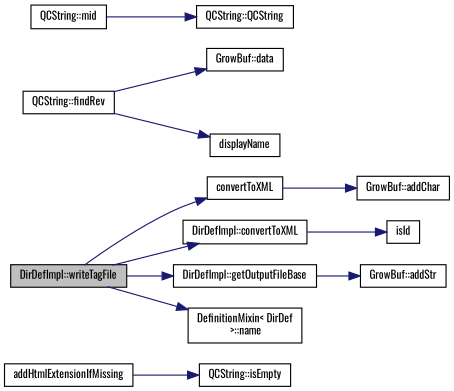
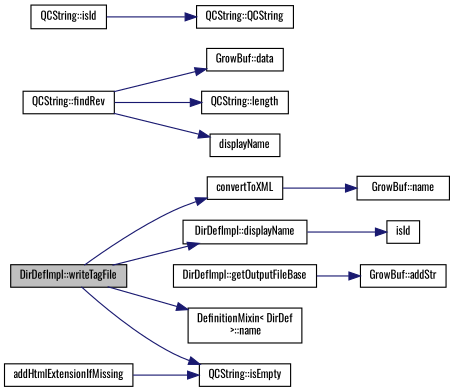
node "QCString::mid": label "QCString::mid" -> "QCString::isId"
node "QCString::length": added
node "GrowBuf::addChar": label "GrowBuf::addChar" -> "GrowBuf::name"
node "DirDefImpl::convertToXML": label "DirDefImpl::convertToXML" -> "DirDefImpl::displayName"
edge "DirDefImpl::writeTagFile" -> "DirDefImpl::getOutputFileBase": now "DirDefImpl::writeTagFile" -> "QCString::isEmpty"
